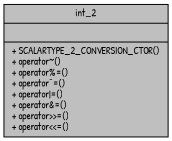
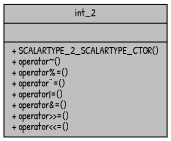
node "int_2": text "+ SCALARTYPE_2_CONVERSION_CTOR()" -> "+ SCALARTYPE_2_SCALARTYPE_CTOR()"
